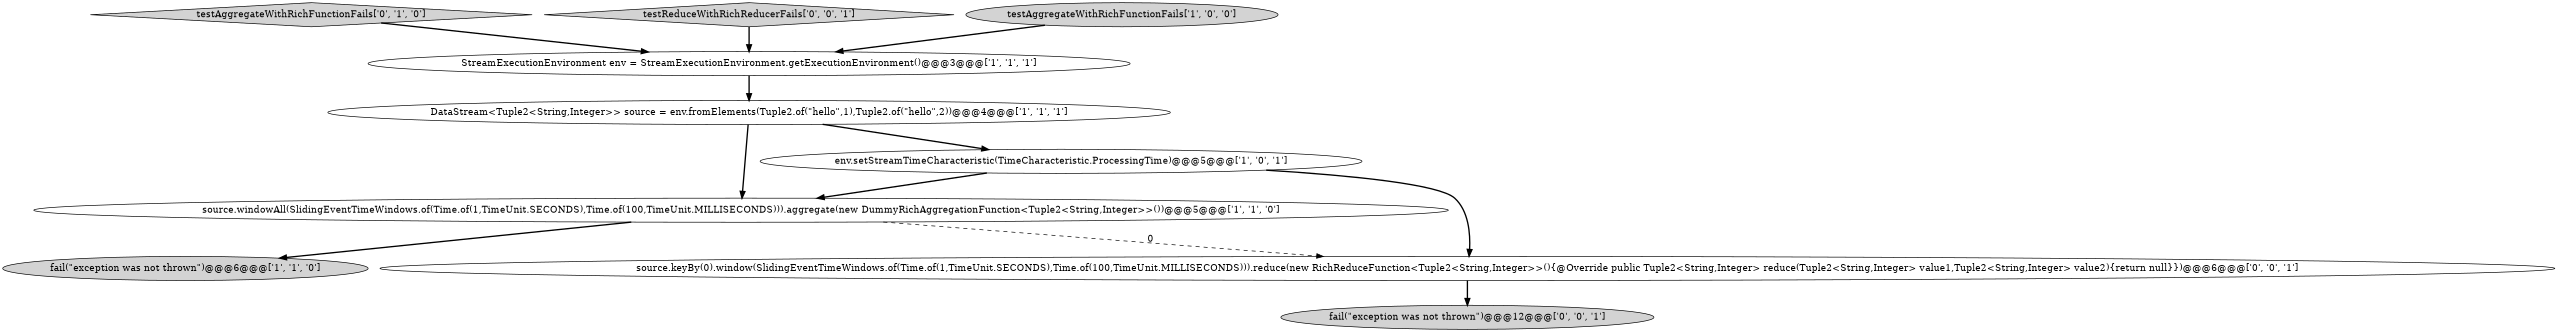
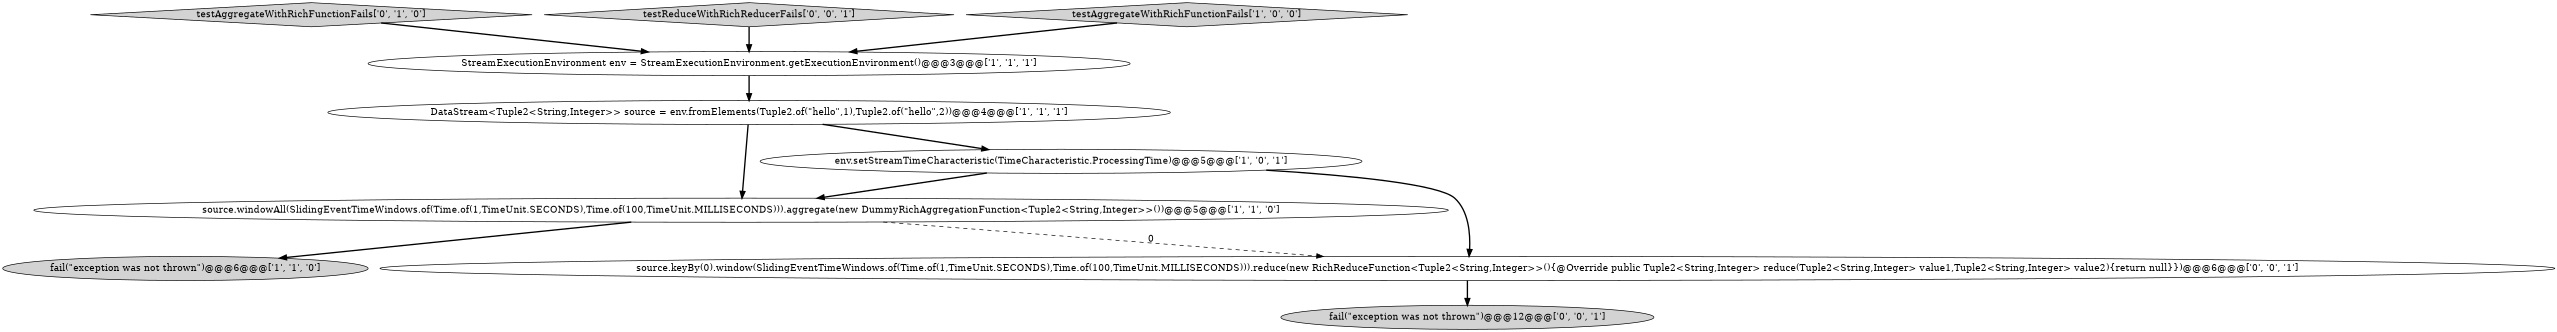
node "testAggregateWithRichFunctionFails['1', '0', '0']": shape ellipse -> diamond
